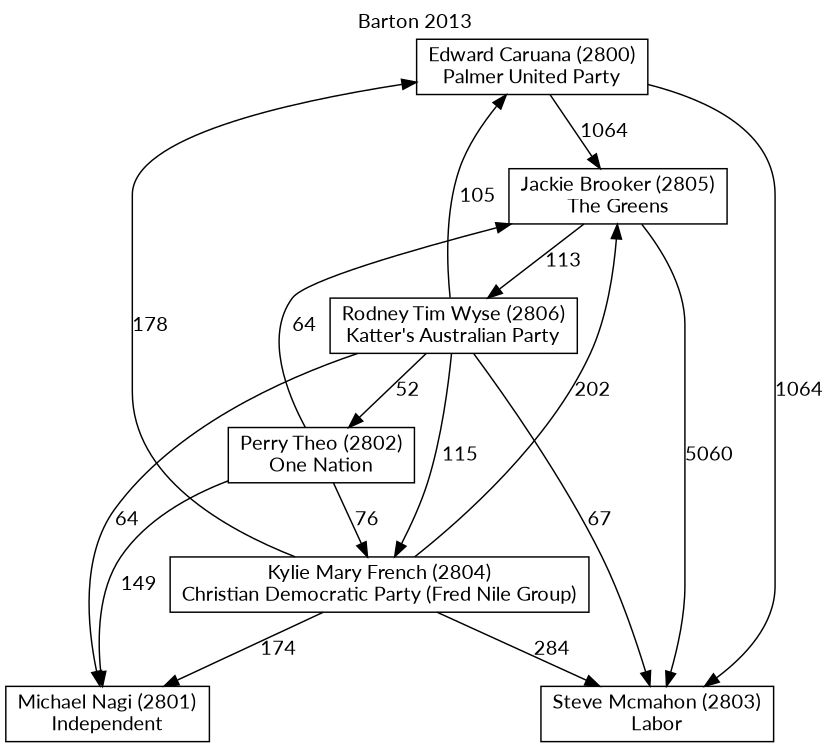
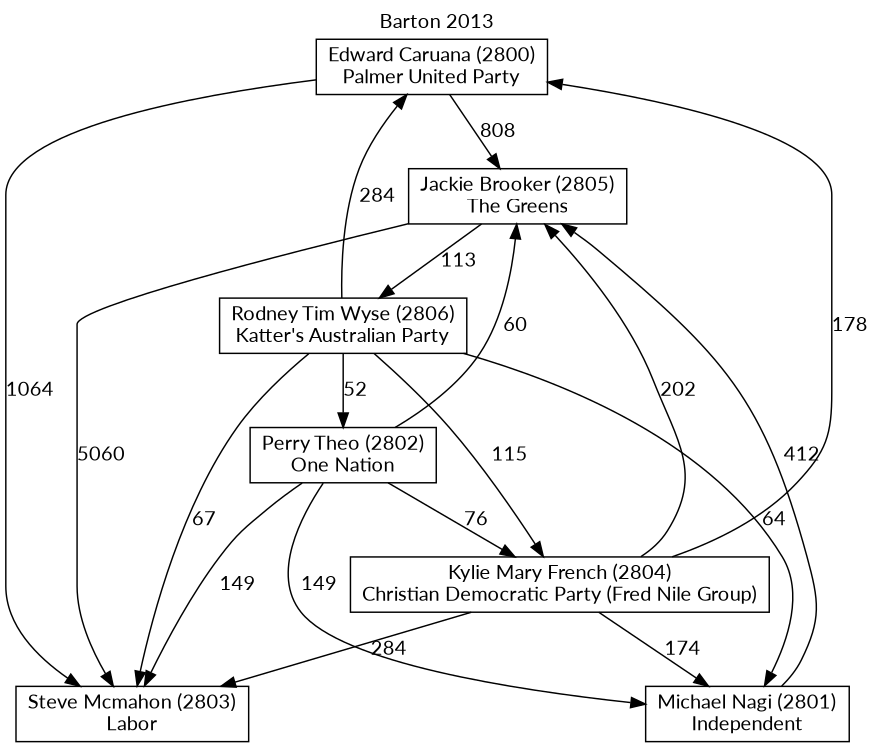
edge "Edward Caruana (2800) Palmer United Party" -> "Jackie Brooker (2805) The Greens": label "1064" -> "808"
edge "Rodney Tim Wyse (2806) Katter's Australian Party" -> "Edward Caruana (2800) Palmer United Party": label "105" -> "284"
edge "Perry Theo (2802) One Nation" -> "Jackie Brooker (2805) The Greens": label "64" -> "60"
edge "Michael Nagi (2801) Independent" -> "Jackie Brooker (2805) The Greens": added, label "412"
edge "Perry Theo (2802) One Nation" -> "Steve Mcmahon (2803) Labor": added, label "149"
